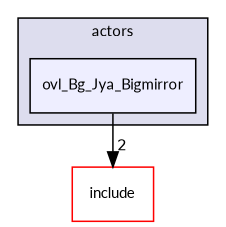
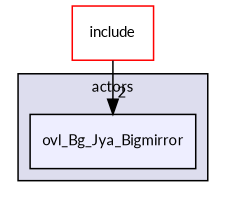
edge "ovl_Bg_Jya_Bigmirror" -> "include": reversed
